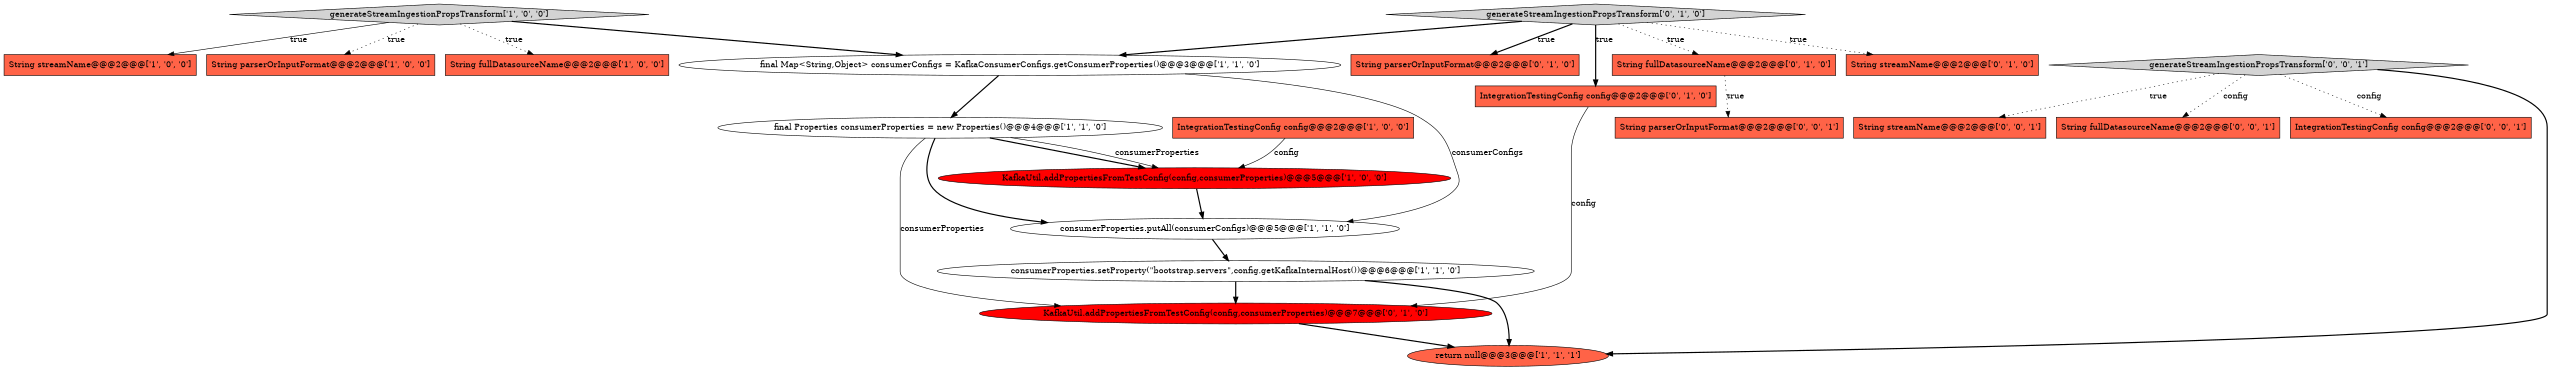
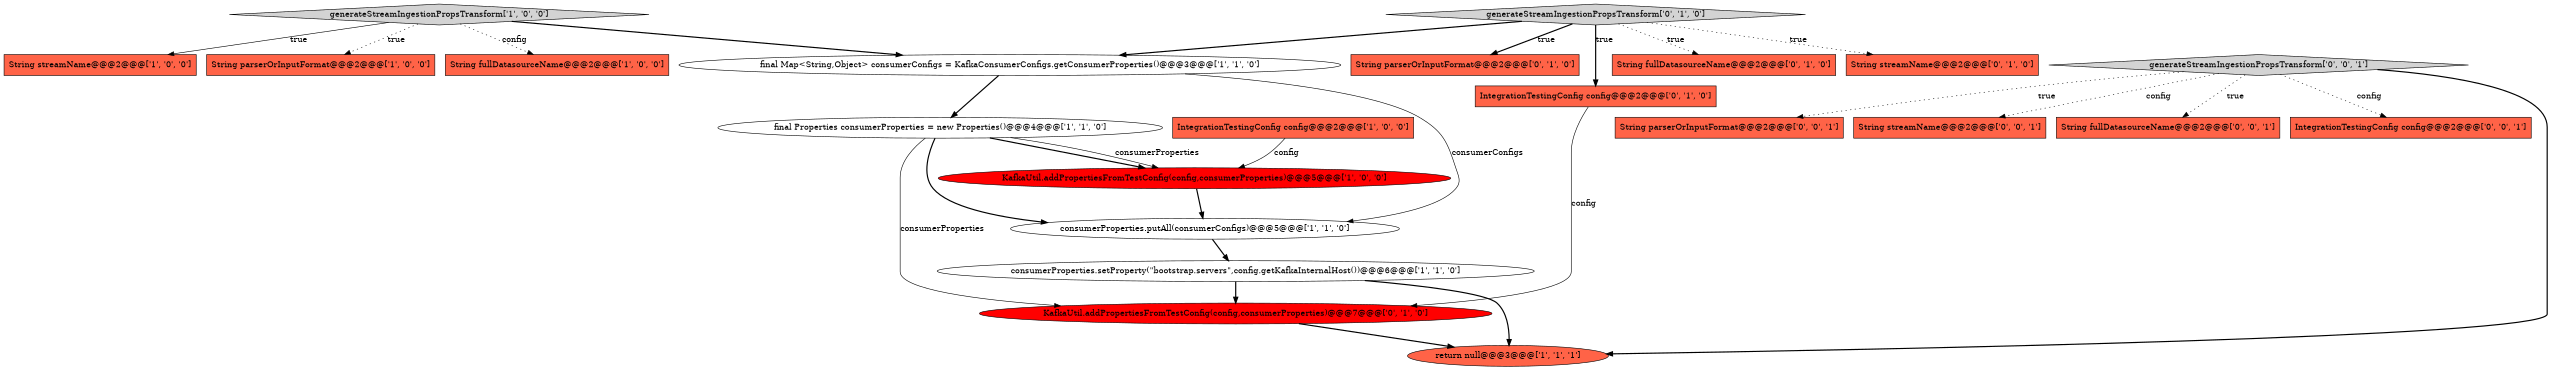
edge "generateStreamIngestionPropsTransform['1', '0', '0']" -> "String fullDatasourceName@@@2@@@['1', '0', '0']": label "true" -> "config"
edge "String fullDatasourceName@@@2@@@['0', '1', '0']" -> "String parserOrInputFormat@@@2@@@['0', '0', '1']": now "generateStreamIngestionPropsTransform['0', '0', '1']" -> "String parserOrInputFormat@@@2@@@['0', '0', '1']"
edge "generateStreamIngestionPropsTransform['0', '0', '1']" -> "String streamName@@@2@@@['0', '0', '1']": label "true" -> "config"
edge "generateStreamIngestionPropsTransform['0', '0', '1']" -> "String fullDatasourceName@@@2@@@['0', '0', '1']": label "config" -> "true"
